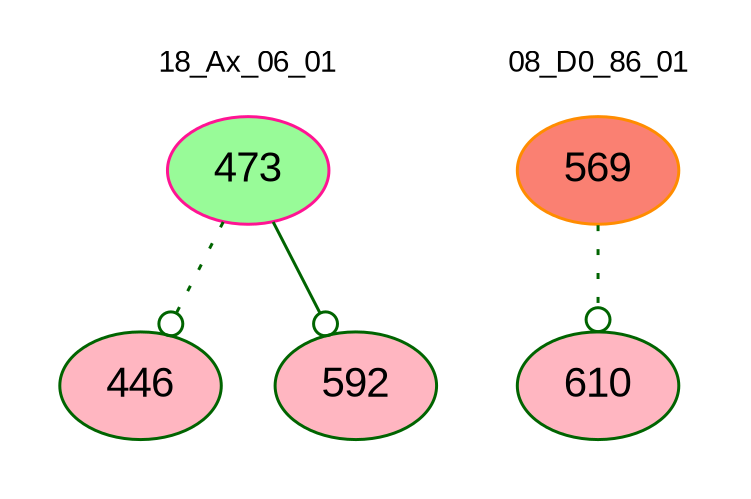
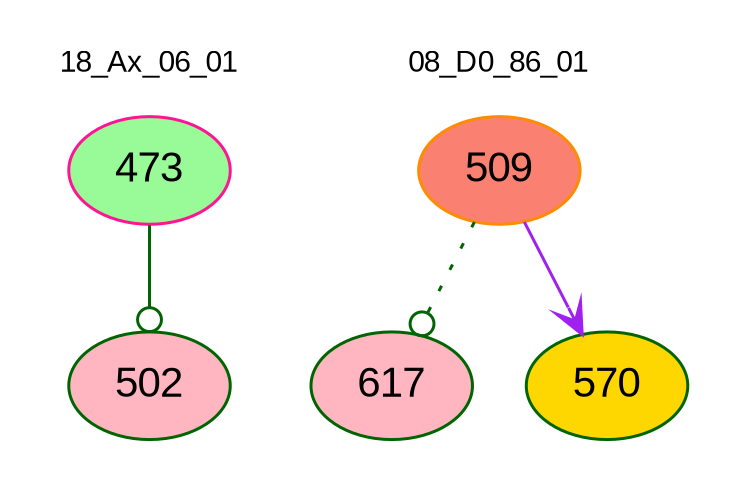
node "569": label "569" -> "509"
node "446": removed
node "592": label "592" -> "502"
node "610": label "610" -> "617"
node "570": added
